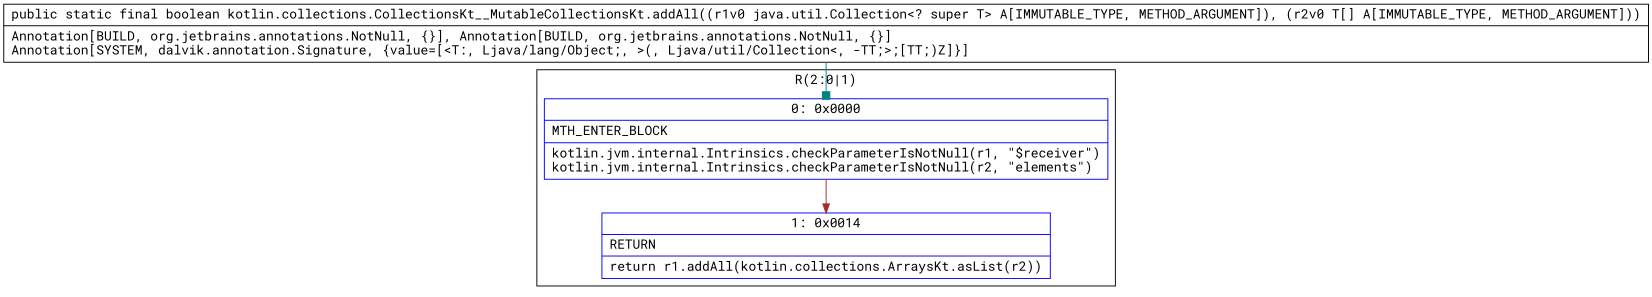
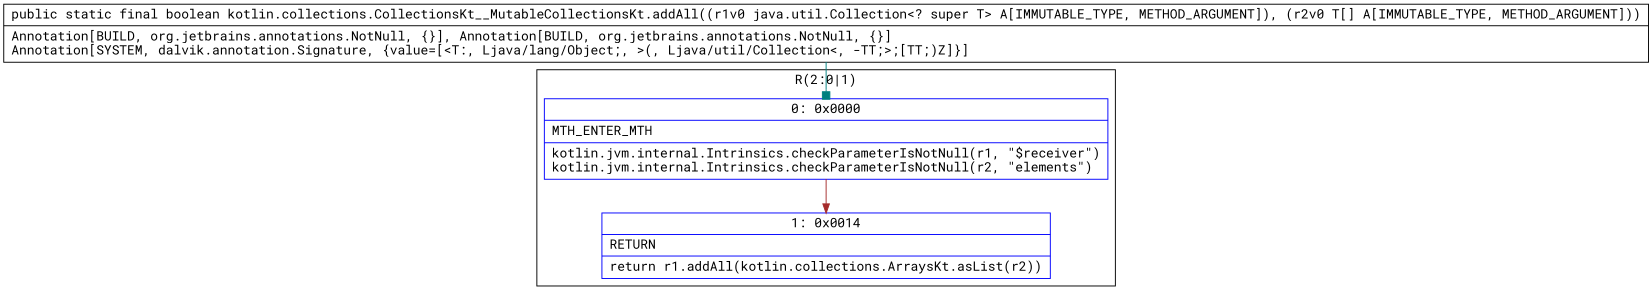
node "0: 0x0000": text "MTH_ENTER_BLOCK" -> "MTH_ENTER_MTH"
